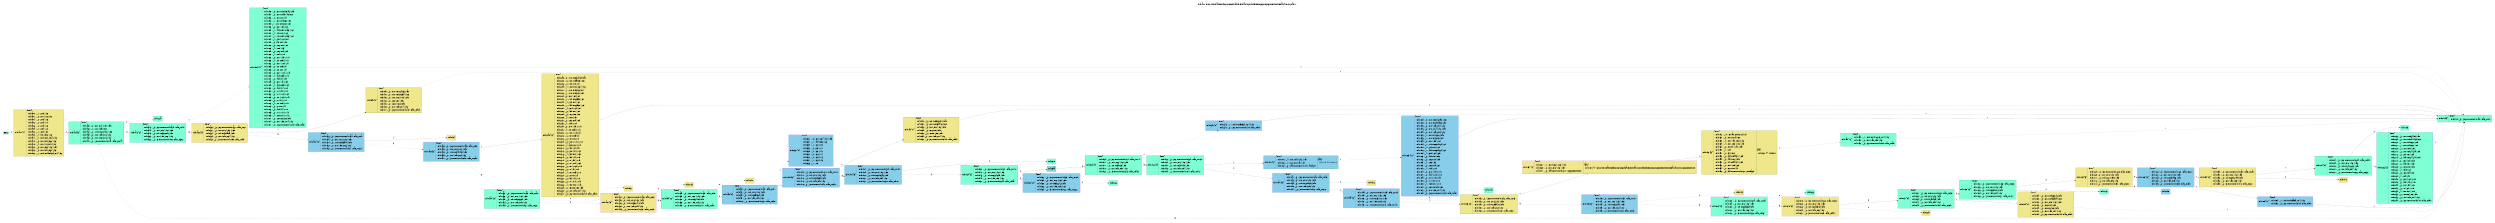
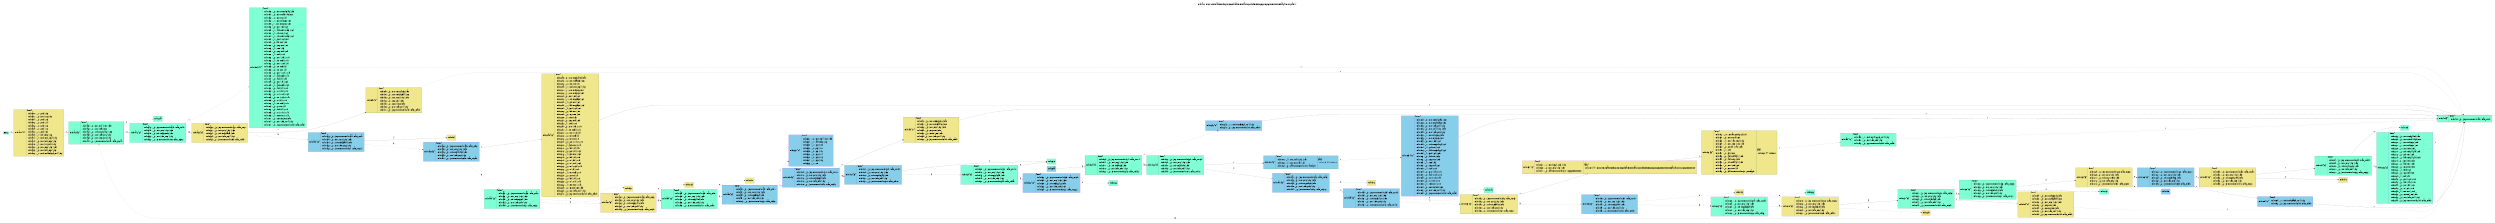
edge "0x401b3d [25]" -> "0x40239a": now "0x401b3d [25]" -> "0x40237e"
